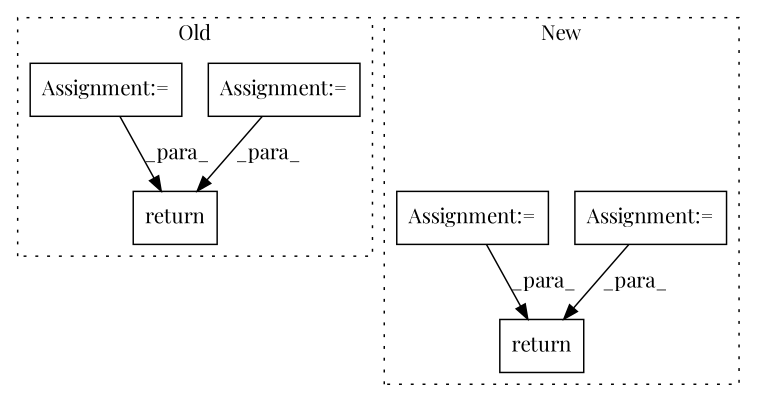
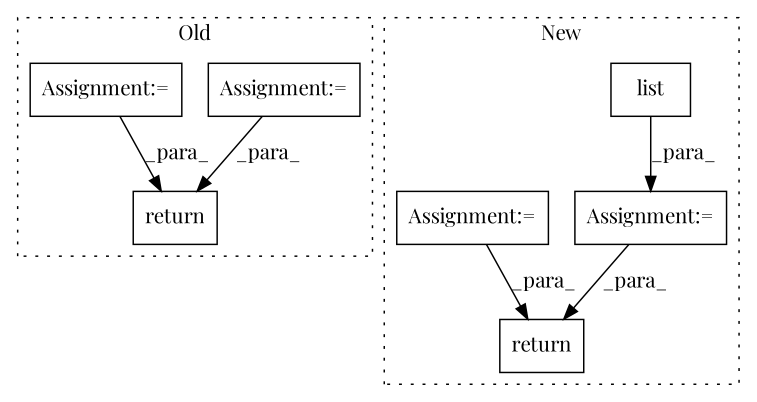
node "list": added
